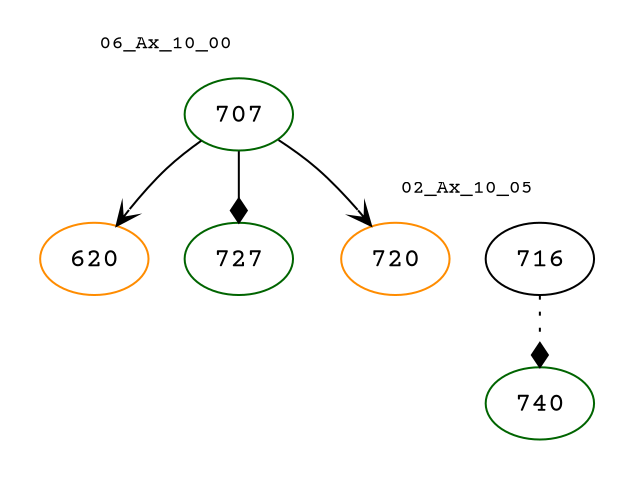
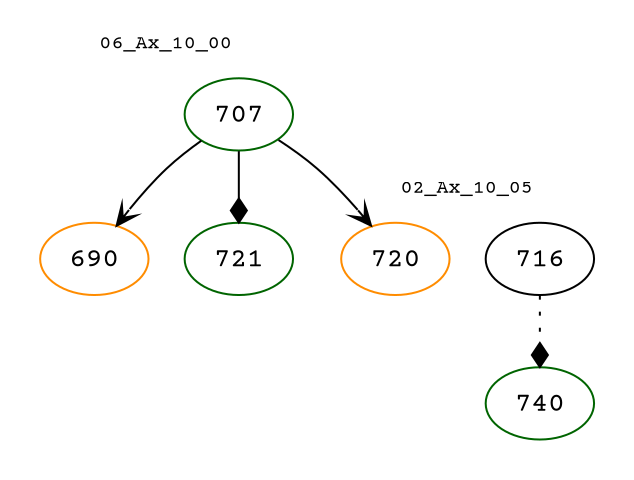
node "620": label "620" -> "690"
node "727": label "727" -> "721"
